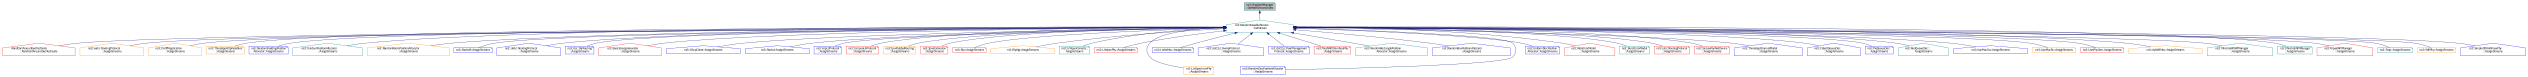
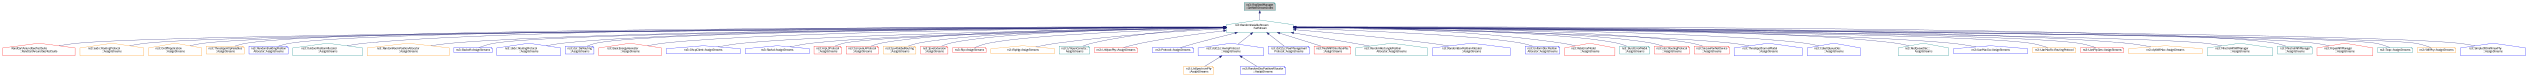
edge "ns3::LteSpectrumPhy ::AssignStreams" -> "ns3::RandomVariableStream ::SetStream": now "ns3::LteSpectrumPhy ::AssignStreams" -> "ns3::dot11s::HwmpProtocol ::AssignStreams"
node "ns3::ArpL3Protocol ::AssignStreams": color blue -> red
node "ns3::LteUeMac::AssignStreams": label "ns3::LteUeMac::AssignStreams" -> "ns3::Protocol::AssignStreams"
node "ns3::PieQueueDisc:: AssignStreams": removed
node "ns3::UanMacRc::AssignStreams": label "ns3::UanMacRc::AssignStreams" -> "ns3::UanMacRc::RoutingProtocol"
edge "ns3::RandomDiscPositionAllocator ::AssignStreams" -> "ns3::RandomVariableStream ::SetStream": now "ns3::RandomDiscPositionAllocator ::AssignStreams" -> "ns3::dot11s::HwmpProtocol ::AssignStreams"
